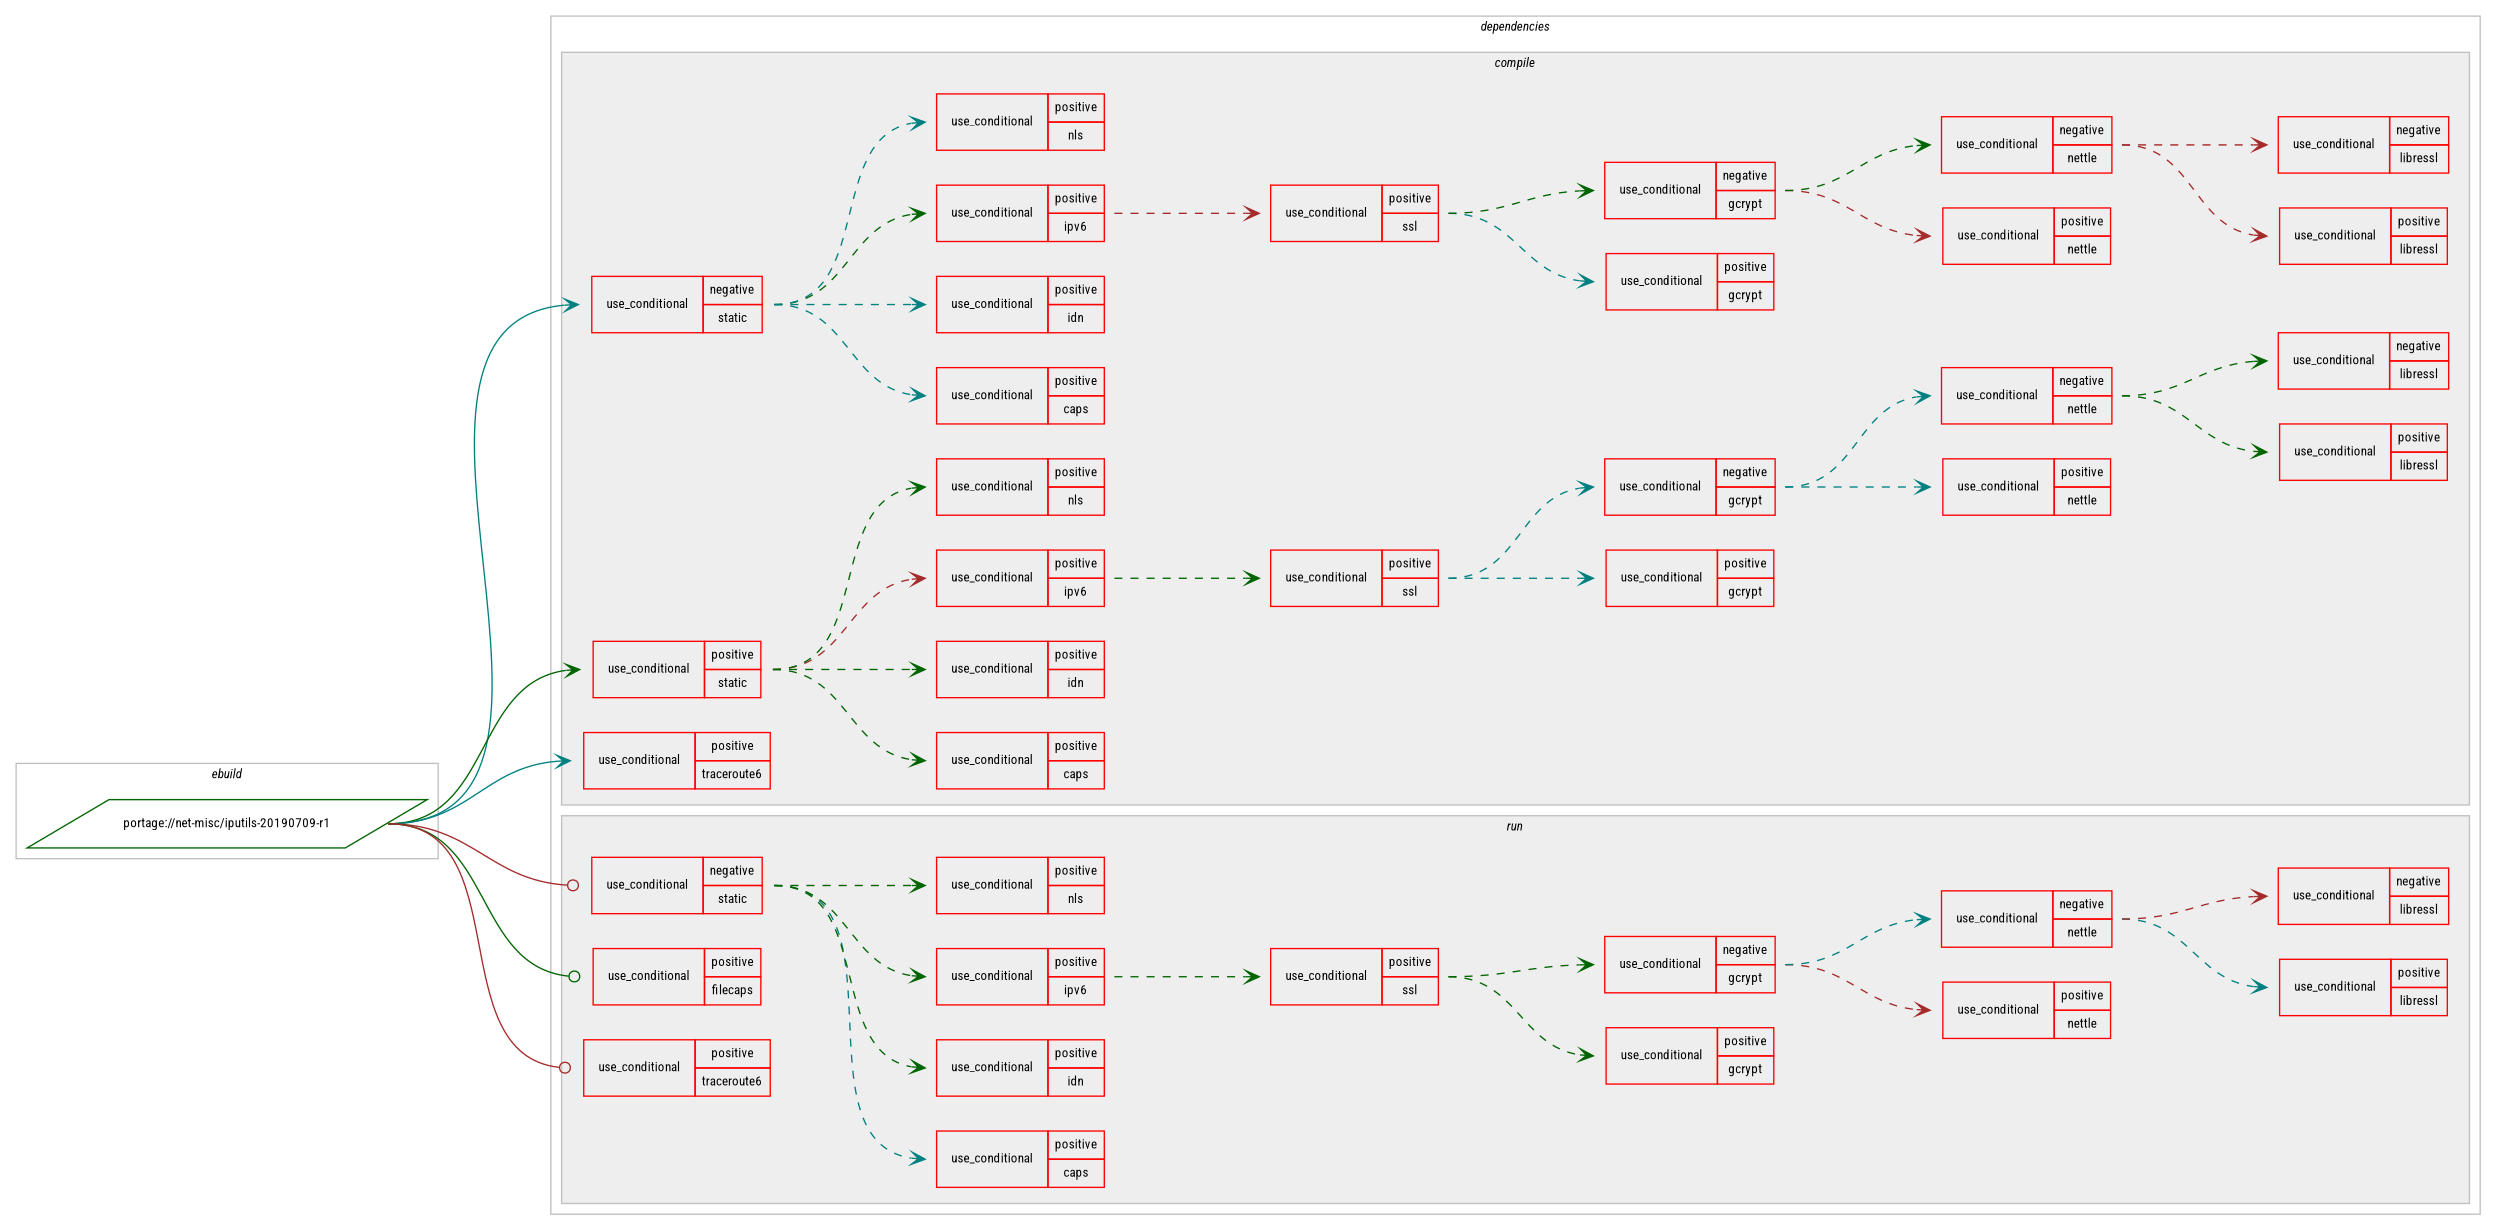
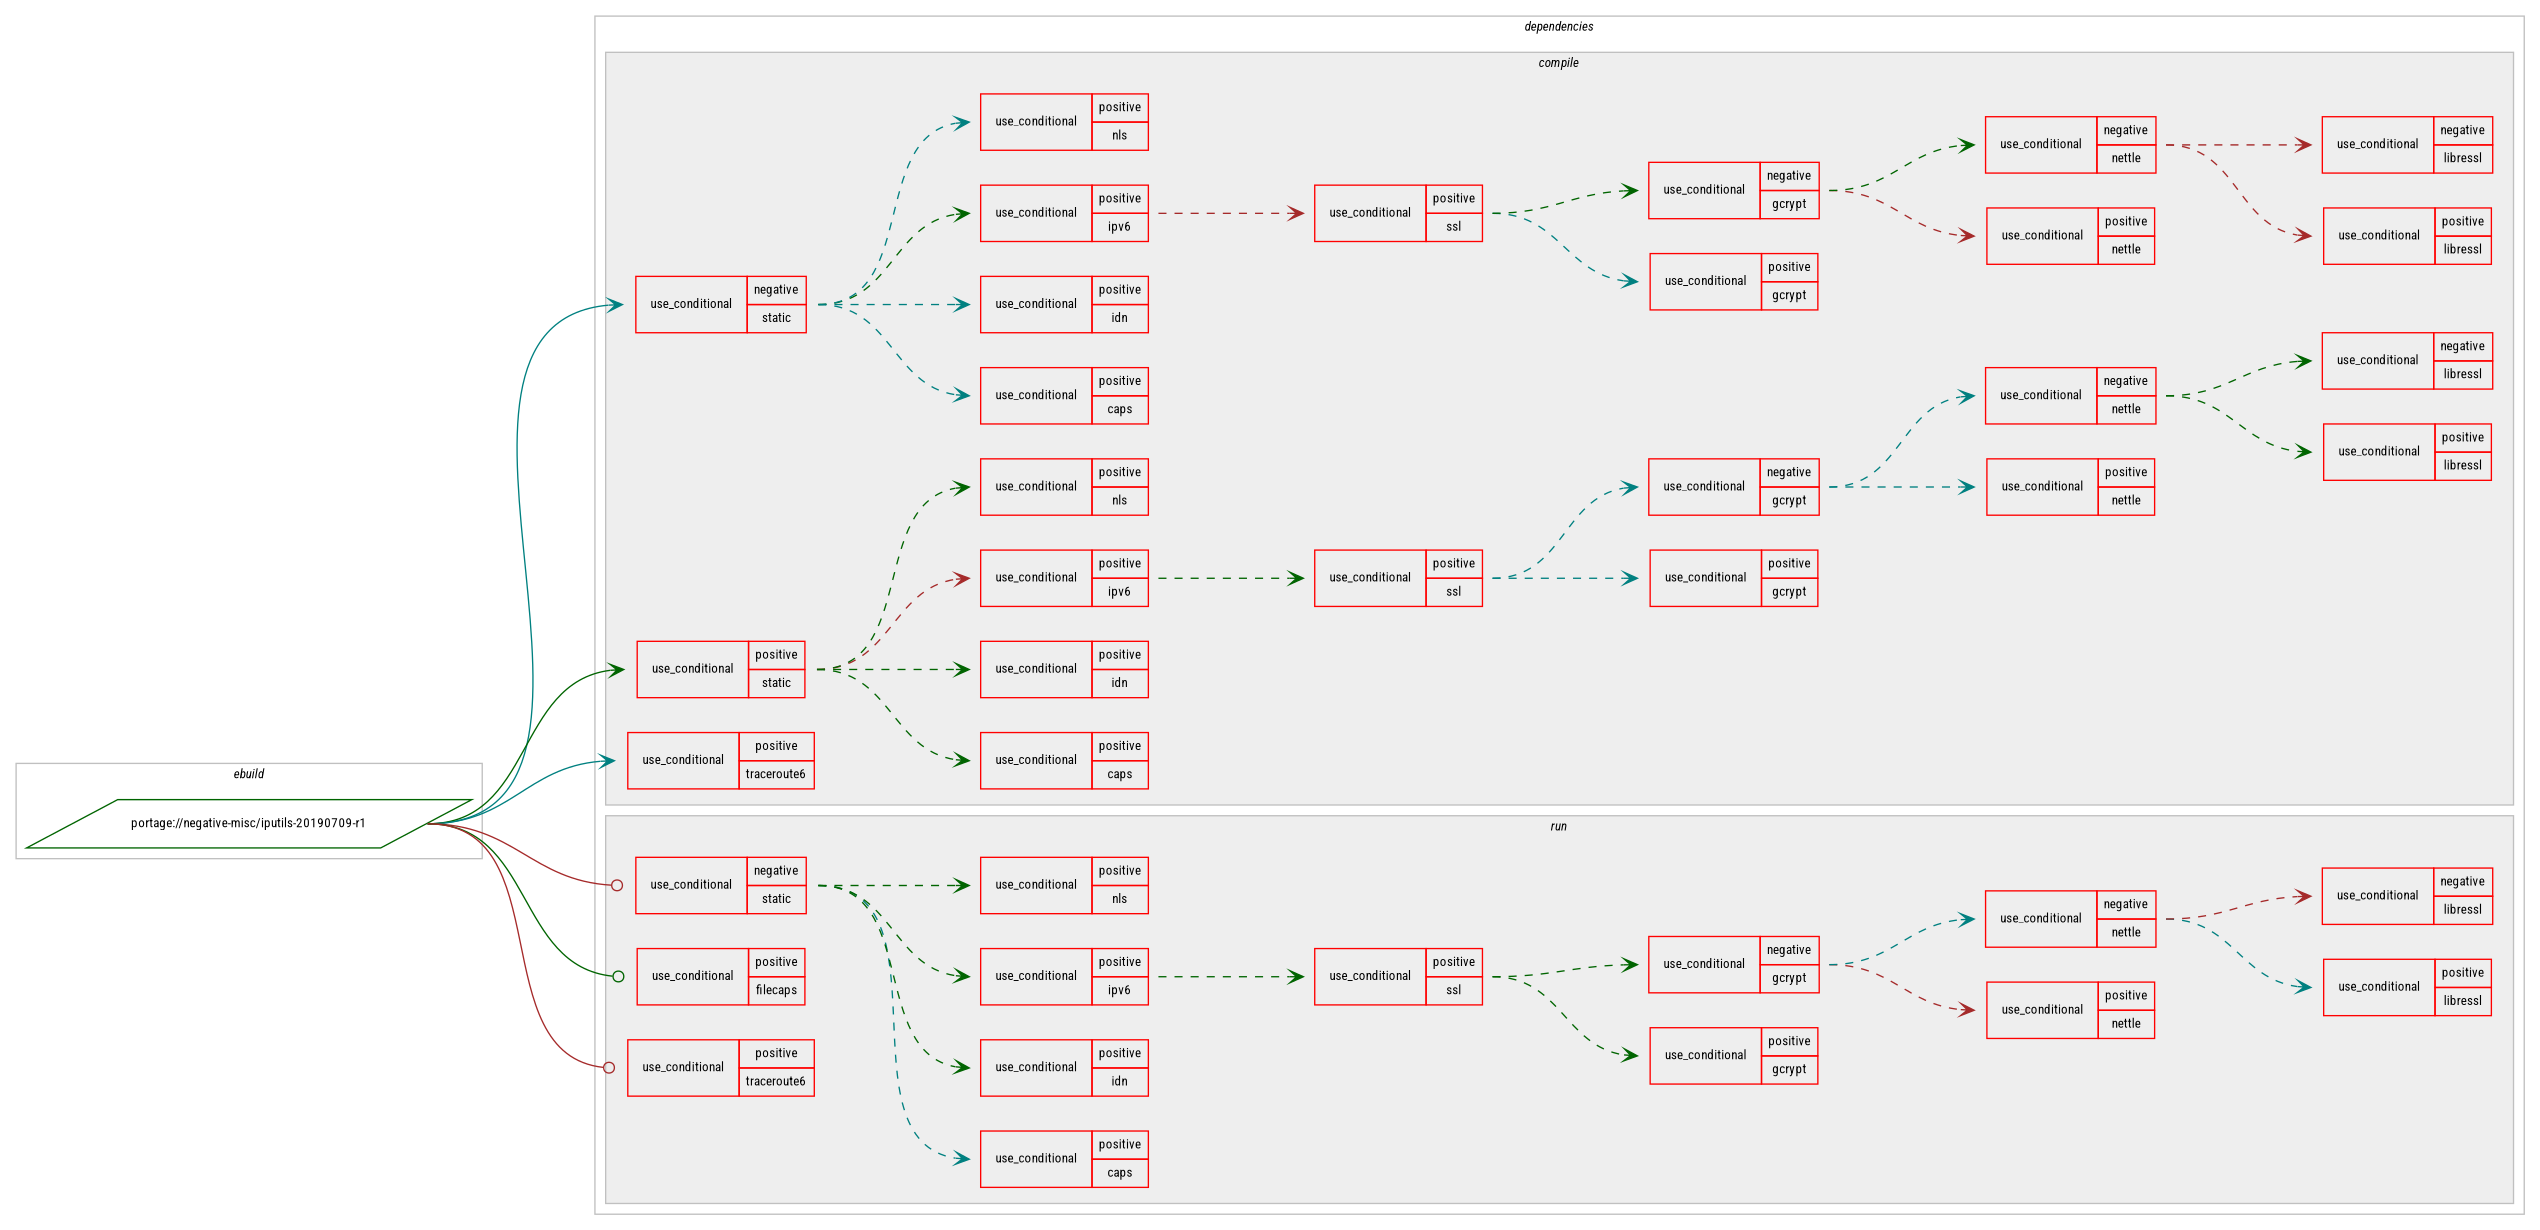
node "portage://net-misc/iputils-20190709-r1": label "portage://net-misc/iputils-20190709-r1" -> "portage://negative-misc/iputils-20190709-r1"
